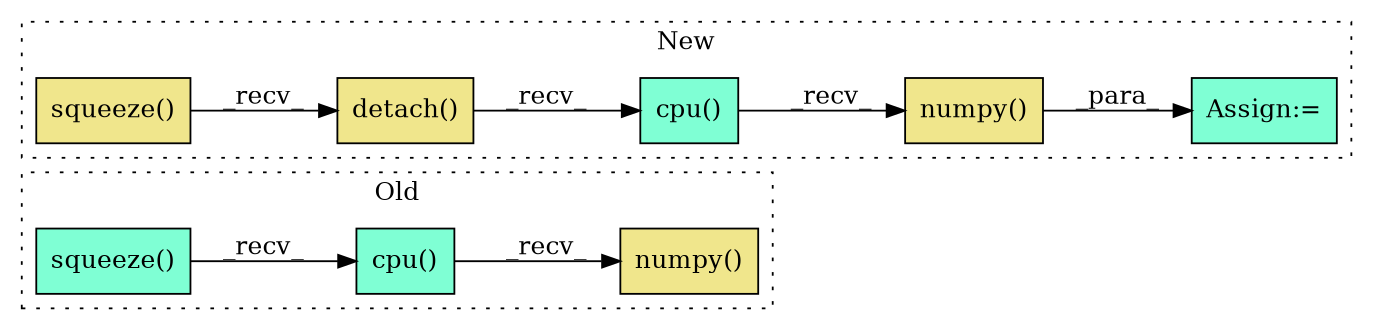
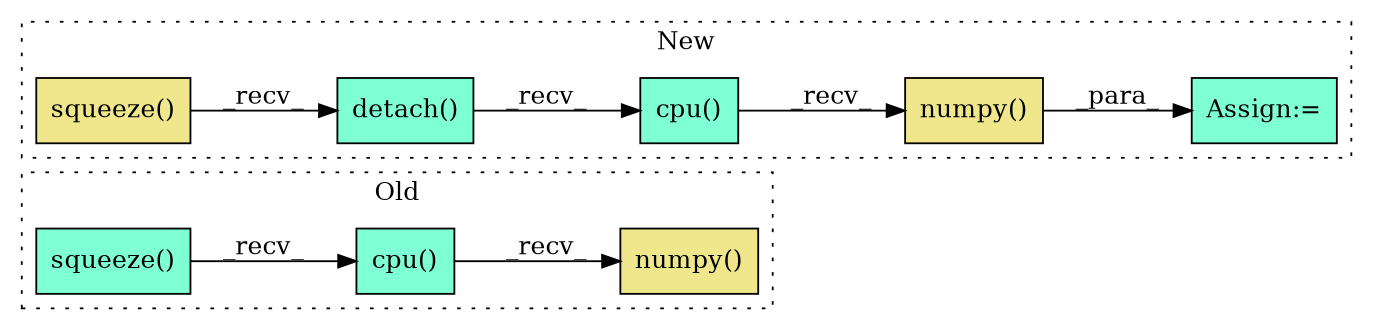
node "detach()": fillcolor khaki -> aquamarine
